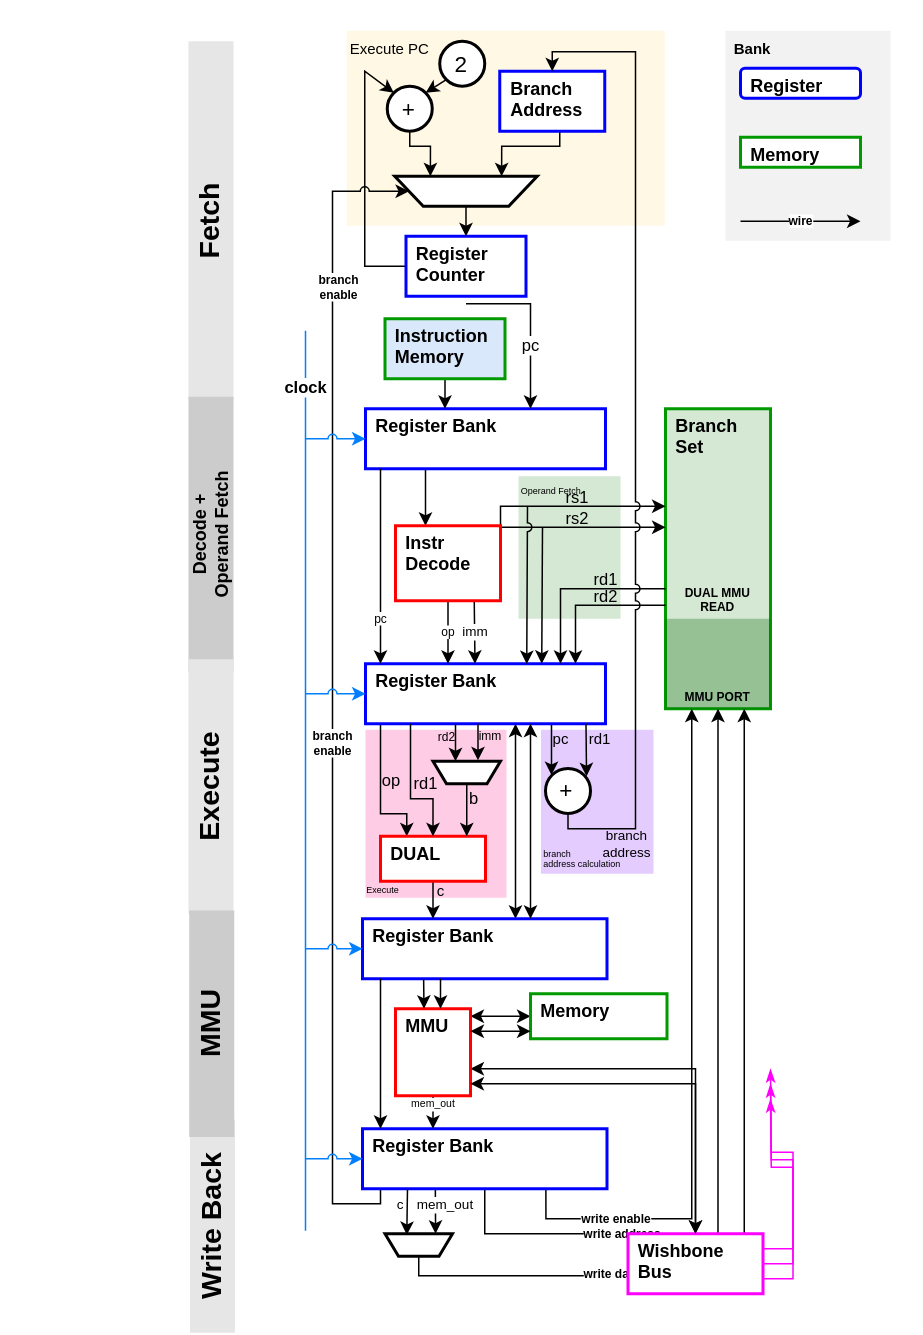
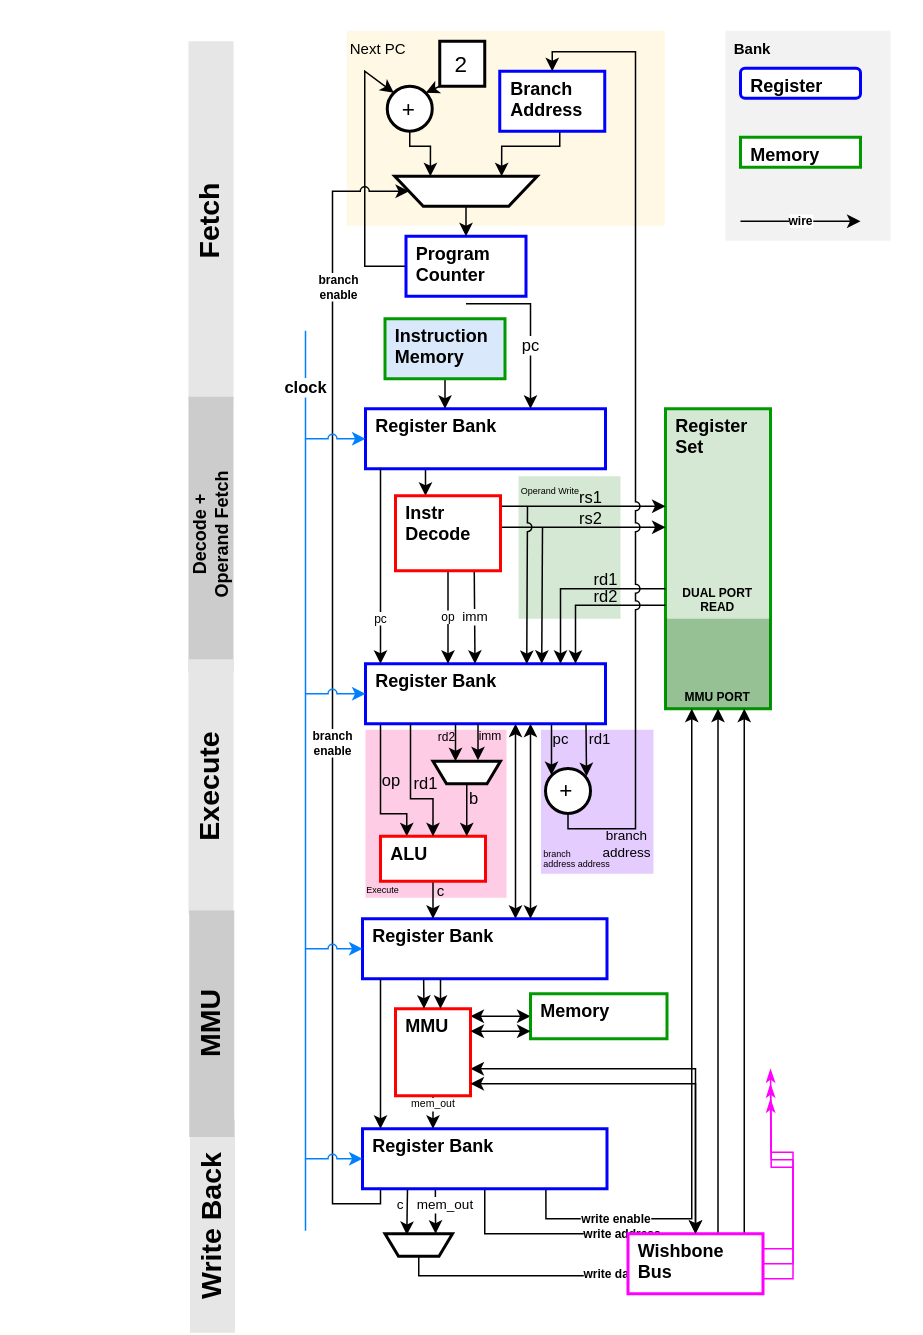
node "Execute PC": label "Execute PC" -> "Next PC"
node "2": shape ellipse -> rectangle
node "Register Counter": label "Register Counter" -> "Program Counter"
node "Branch Set": label "Branch Set" -> "Register Set"
node "Operand Fetch": label "Operand Fetch" -> "Operand Write"
node "Instr Decode": moved (448, 563) -> (448, 533)
node "DUAL MMU READ": label "DUAL MMU READ" -> "DUAL PORT READ"
node "DUAL": label "DUAL" -> "ALU"
node "branchaddress calculation": label "branchaddress calculation" -> "branchaddress address"
